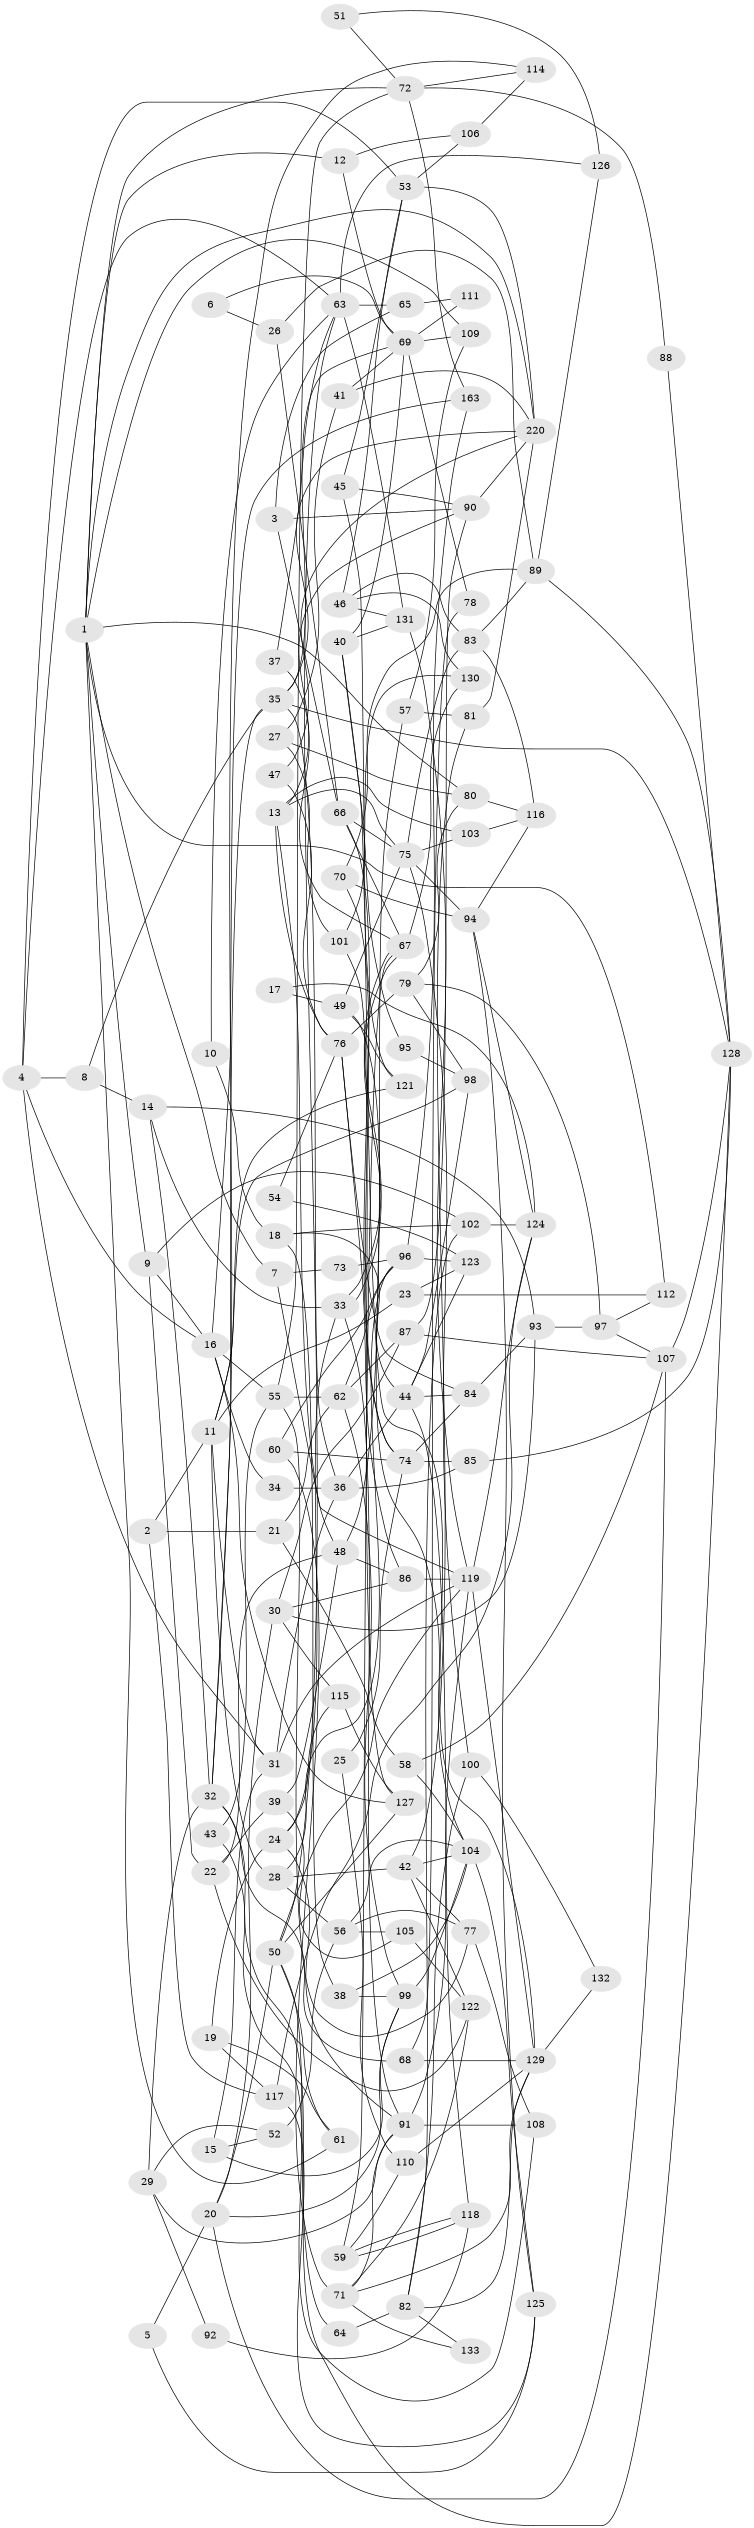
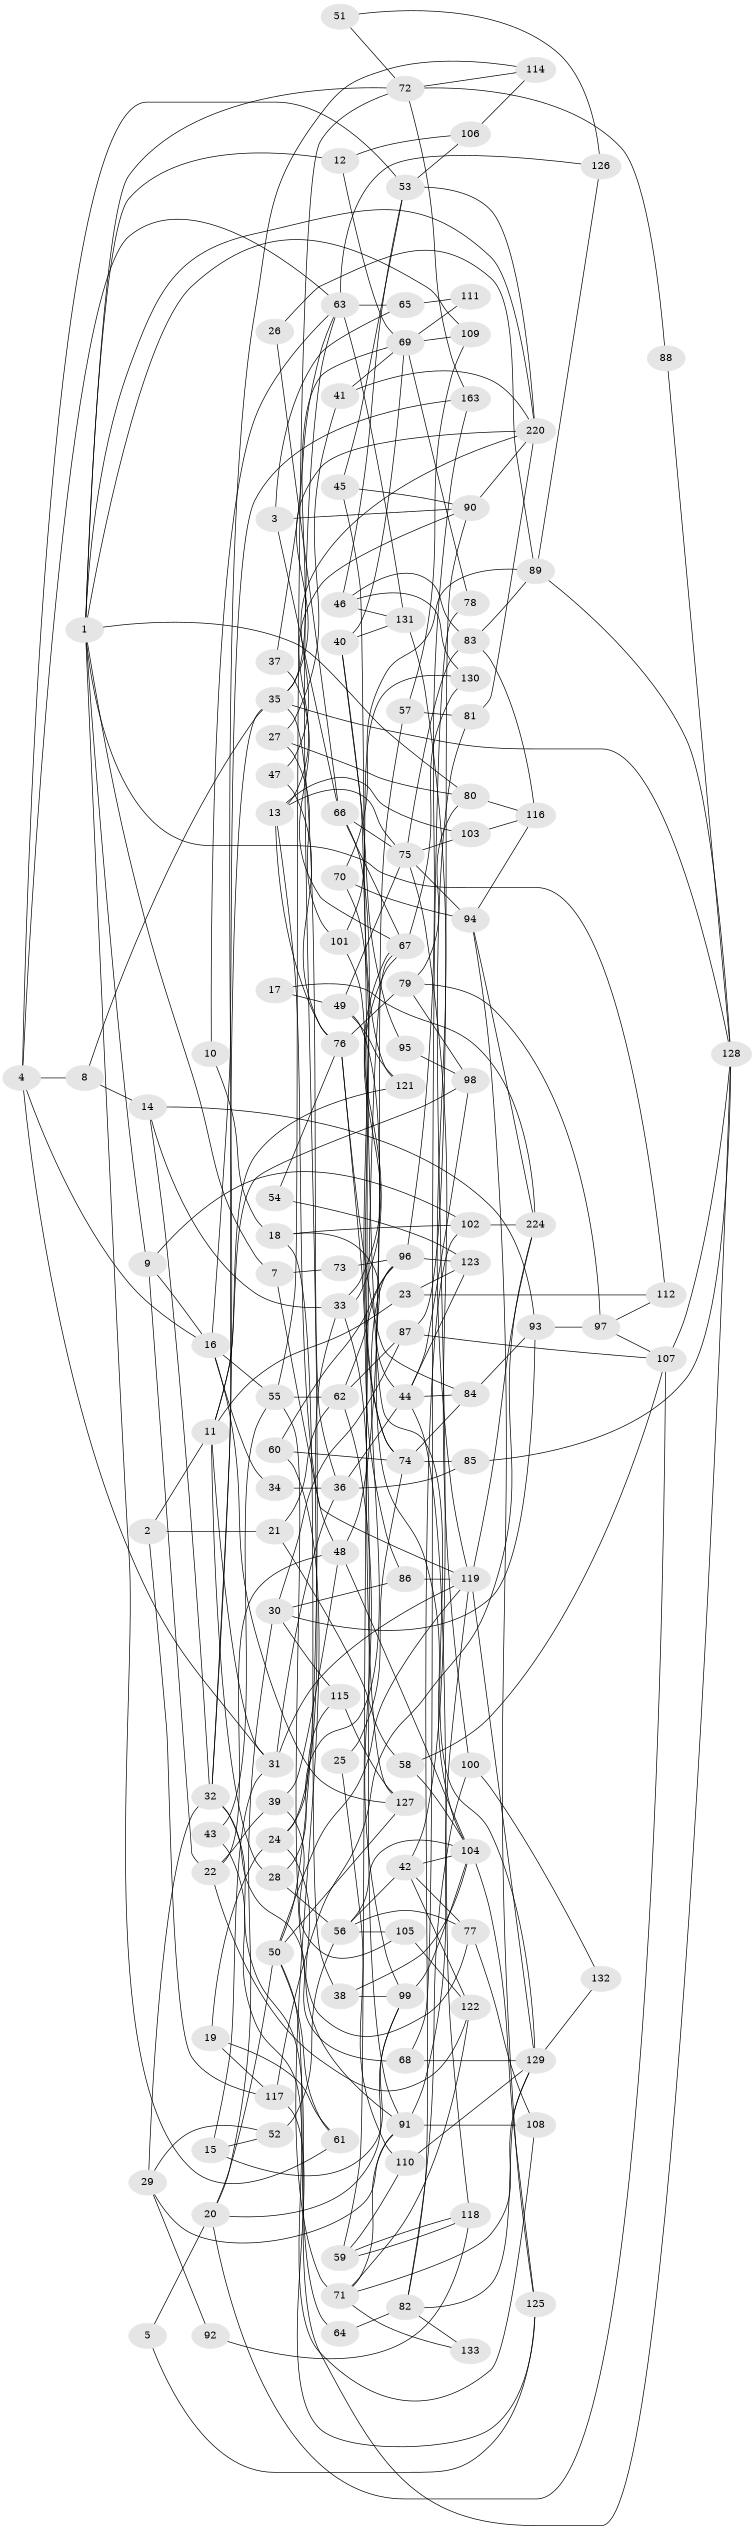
node "6": removed
node "124": label "124" -> "224"
edge "48" -- "86": now "48" -- "104"
edge "42" -- "28": now "42" -- "56"
